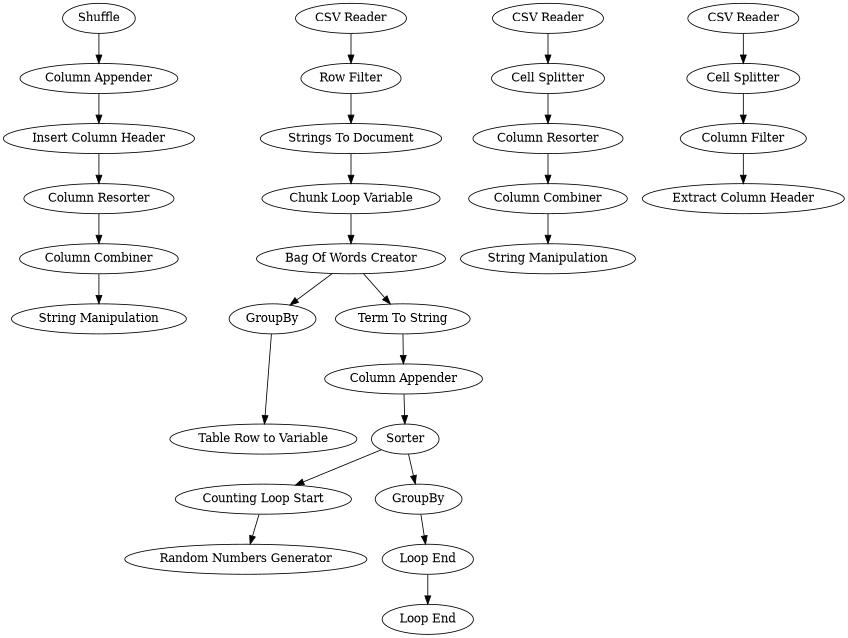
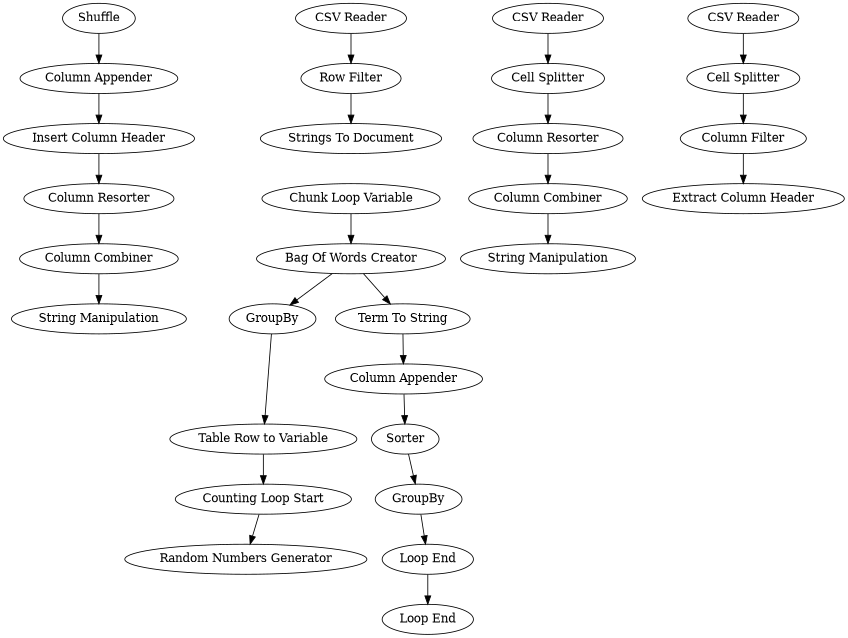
edge "Strings To Document" -> "Chunk Loop Variable": removed
edge "Sorter" -> "Counting Loop Start": now "Table Row to Variable" -> "Counting Loop Start"
